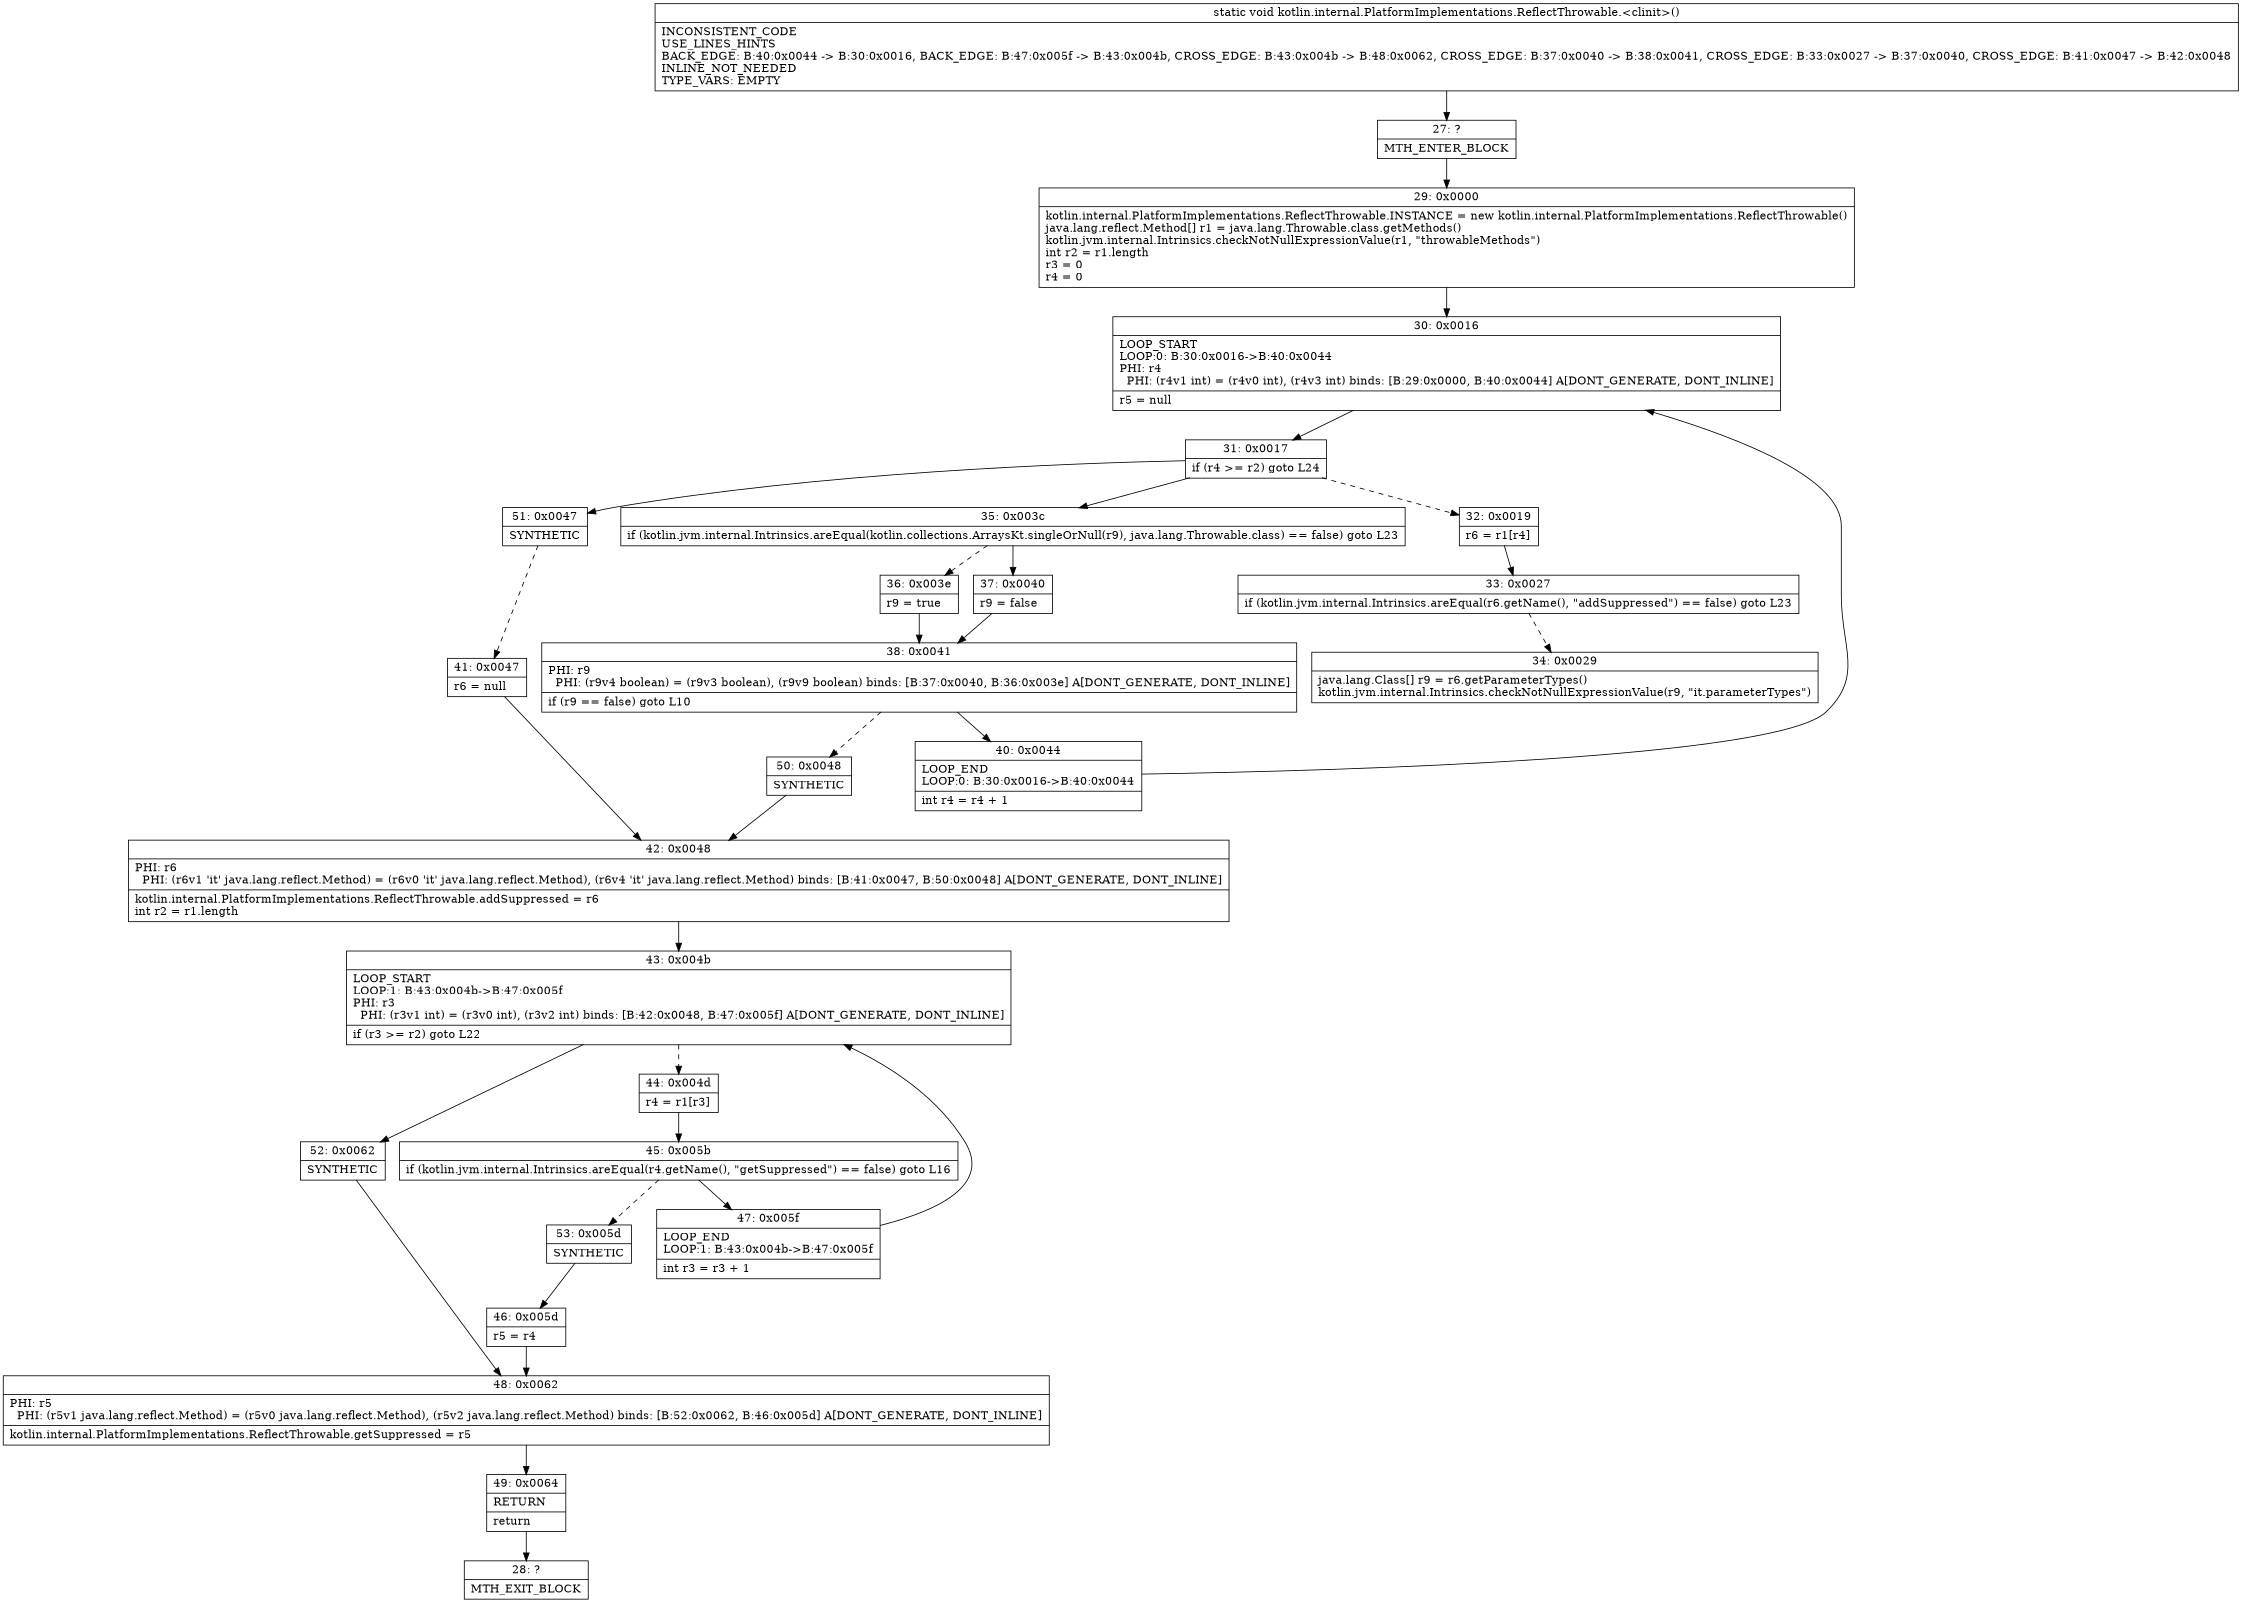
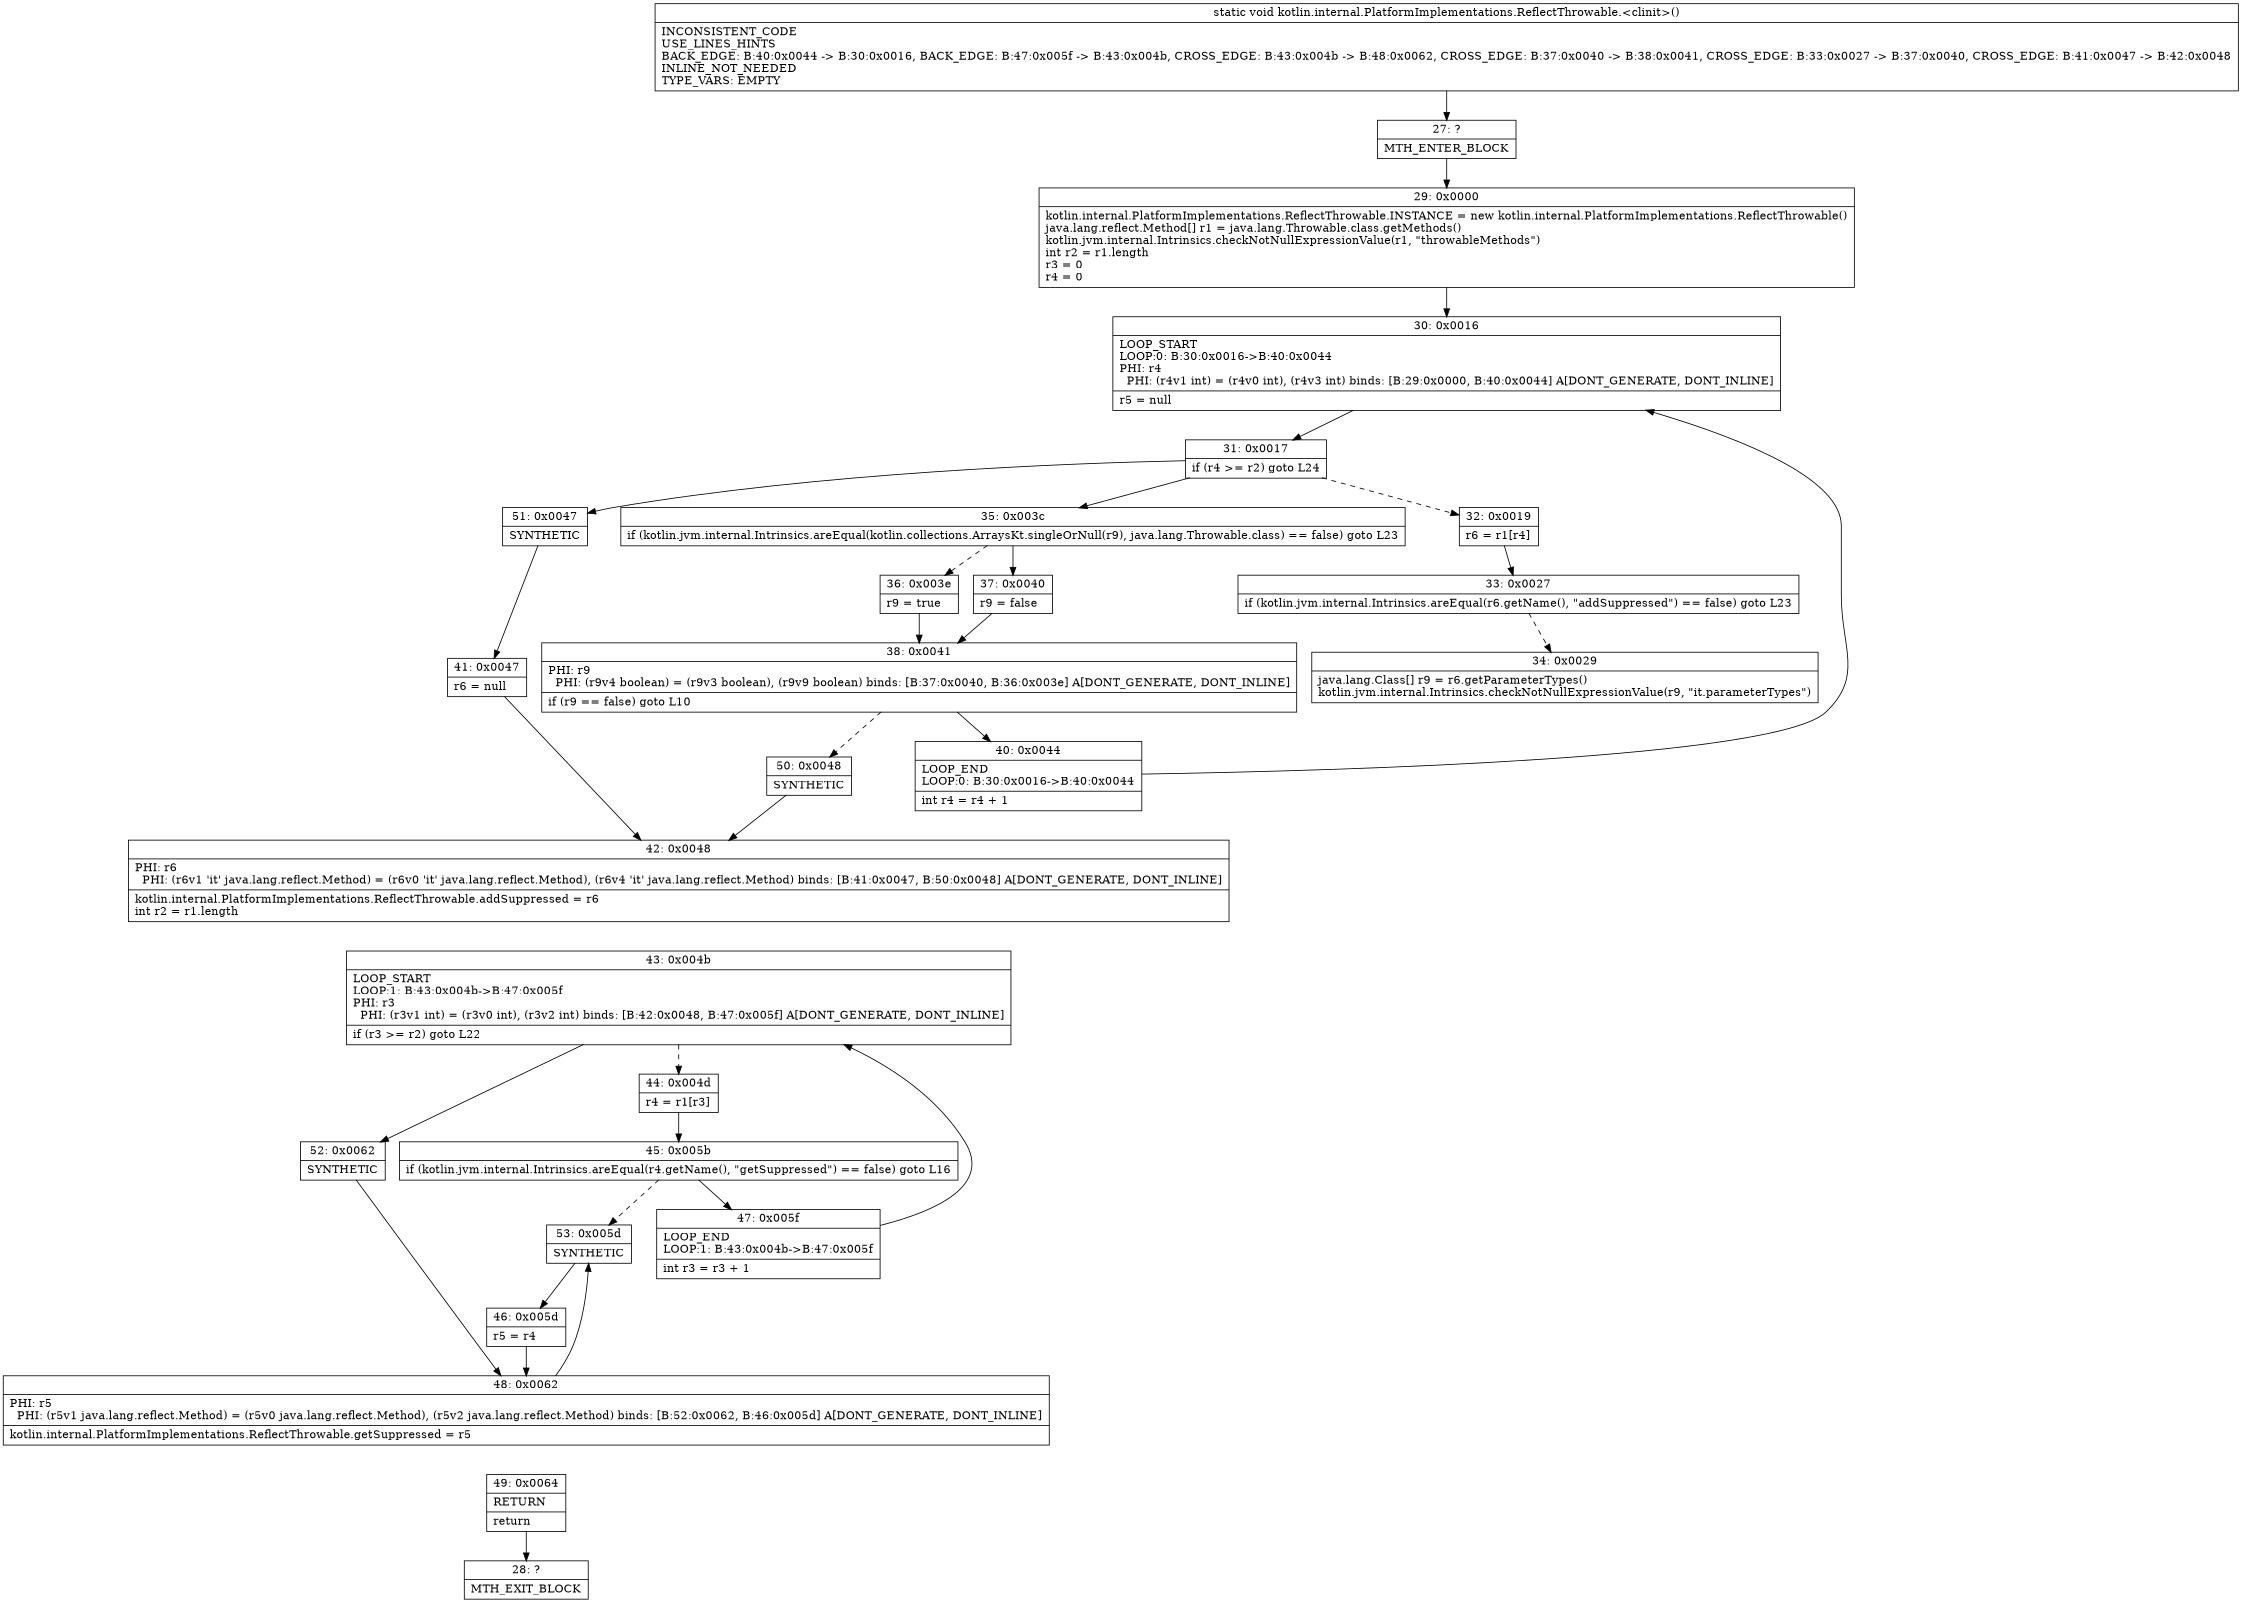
edge "51: 0x0047" -> "41: 0x0047": style dashed -> solid
edge "42: 0x0048" -> "43: 0x004b": removed
edge "48: 0x0062" -> "49: 0x0064": now "48: 0x0062" -> "53: 0x005d"
